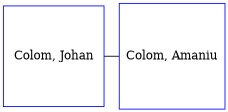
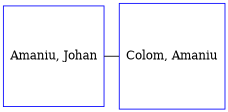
node "Colom, Johan": label "Colom, Johan" -> "Amaniu, Johan"
